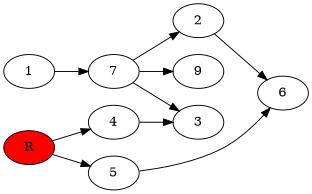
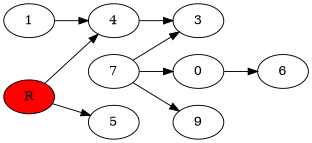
node "2": label "2" -> "0"
edge "1" -> "7": now "1" -> "4"
edge "5" -> "6": removed
